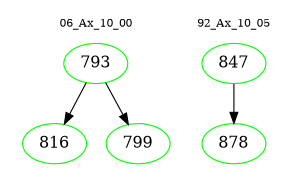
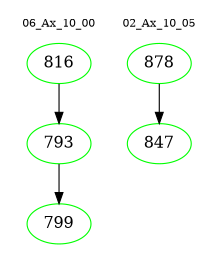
cluster "92_Ax_10_05": label "92_Ax_10_05" -> "02_Ax_10_05"
edge "793" -> "816": reversed
edge "847" -> "878": reversed
